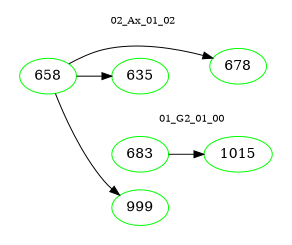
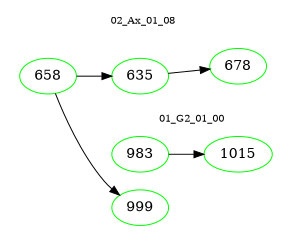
cluster "02_Ax_01_02": label "02_Ax_01_02" -> "02_Ax_01_08"
edge "658" -> "678": now "635" -> "678"
node "683": label "683" -> "983"
